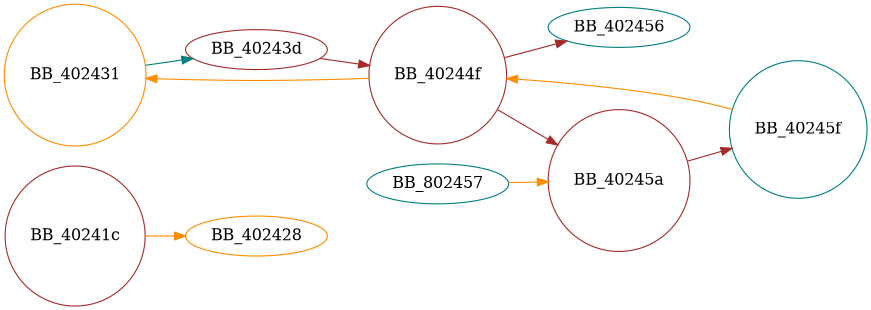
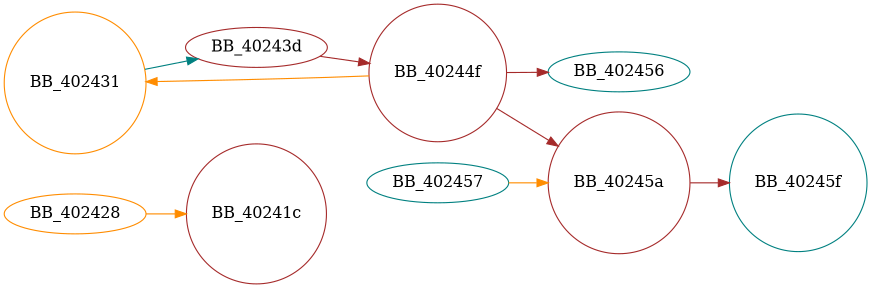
edge "BB_40245f" -> "BB_40244f": removed
node "BB_802457": label "BB_802457" -> "BB_402457"
edge "BB_40241c" -> "BB_402428": reversed
